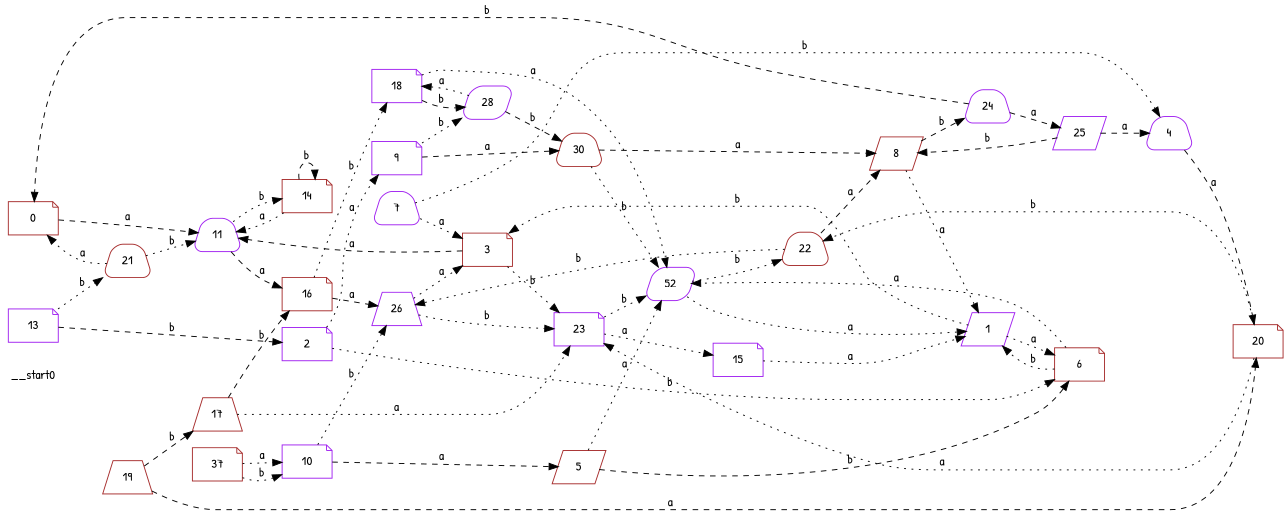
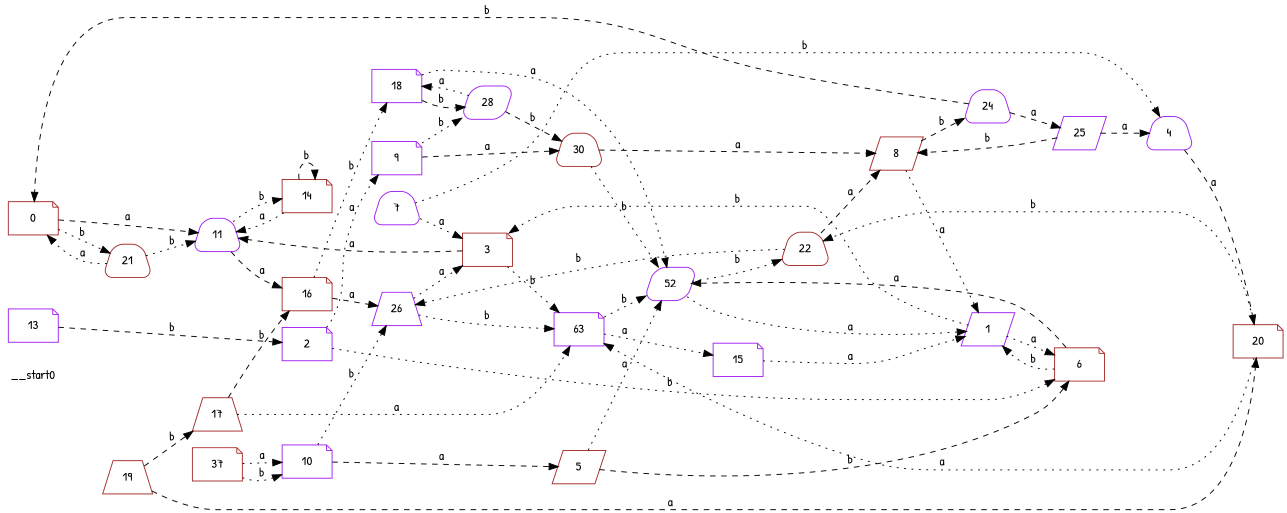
edge "6" -> "52": style dotted -> dashed
edge "13" -> "21": now "0" -> "21"
node "23": label "23" -> "63"
